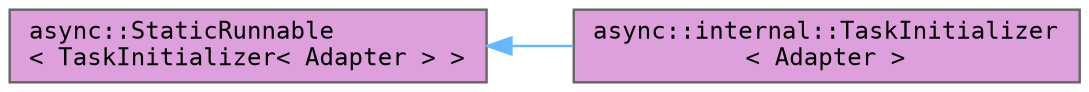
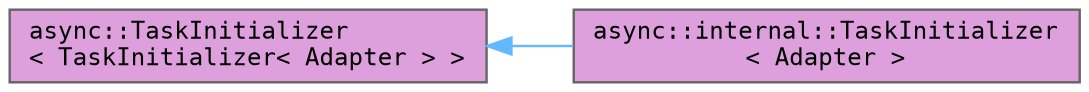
node "async::StaticRunnable < TaskInitializer< Adapter > >": label "async::StaticRunnable < TaskInitializer< Adapter > >" -> "async::TaskInitializer < TaskInitializer< Adapter > >"
